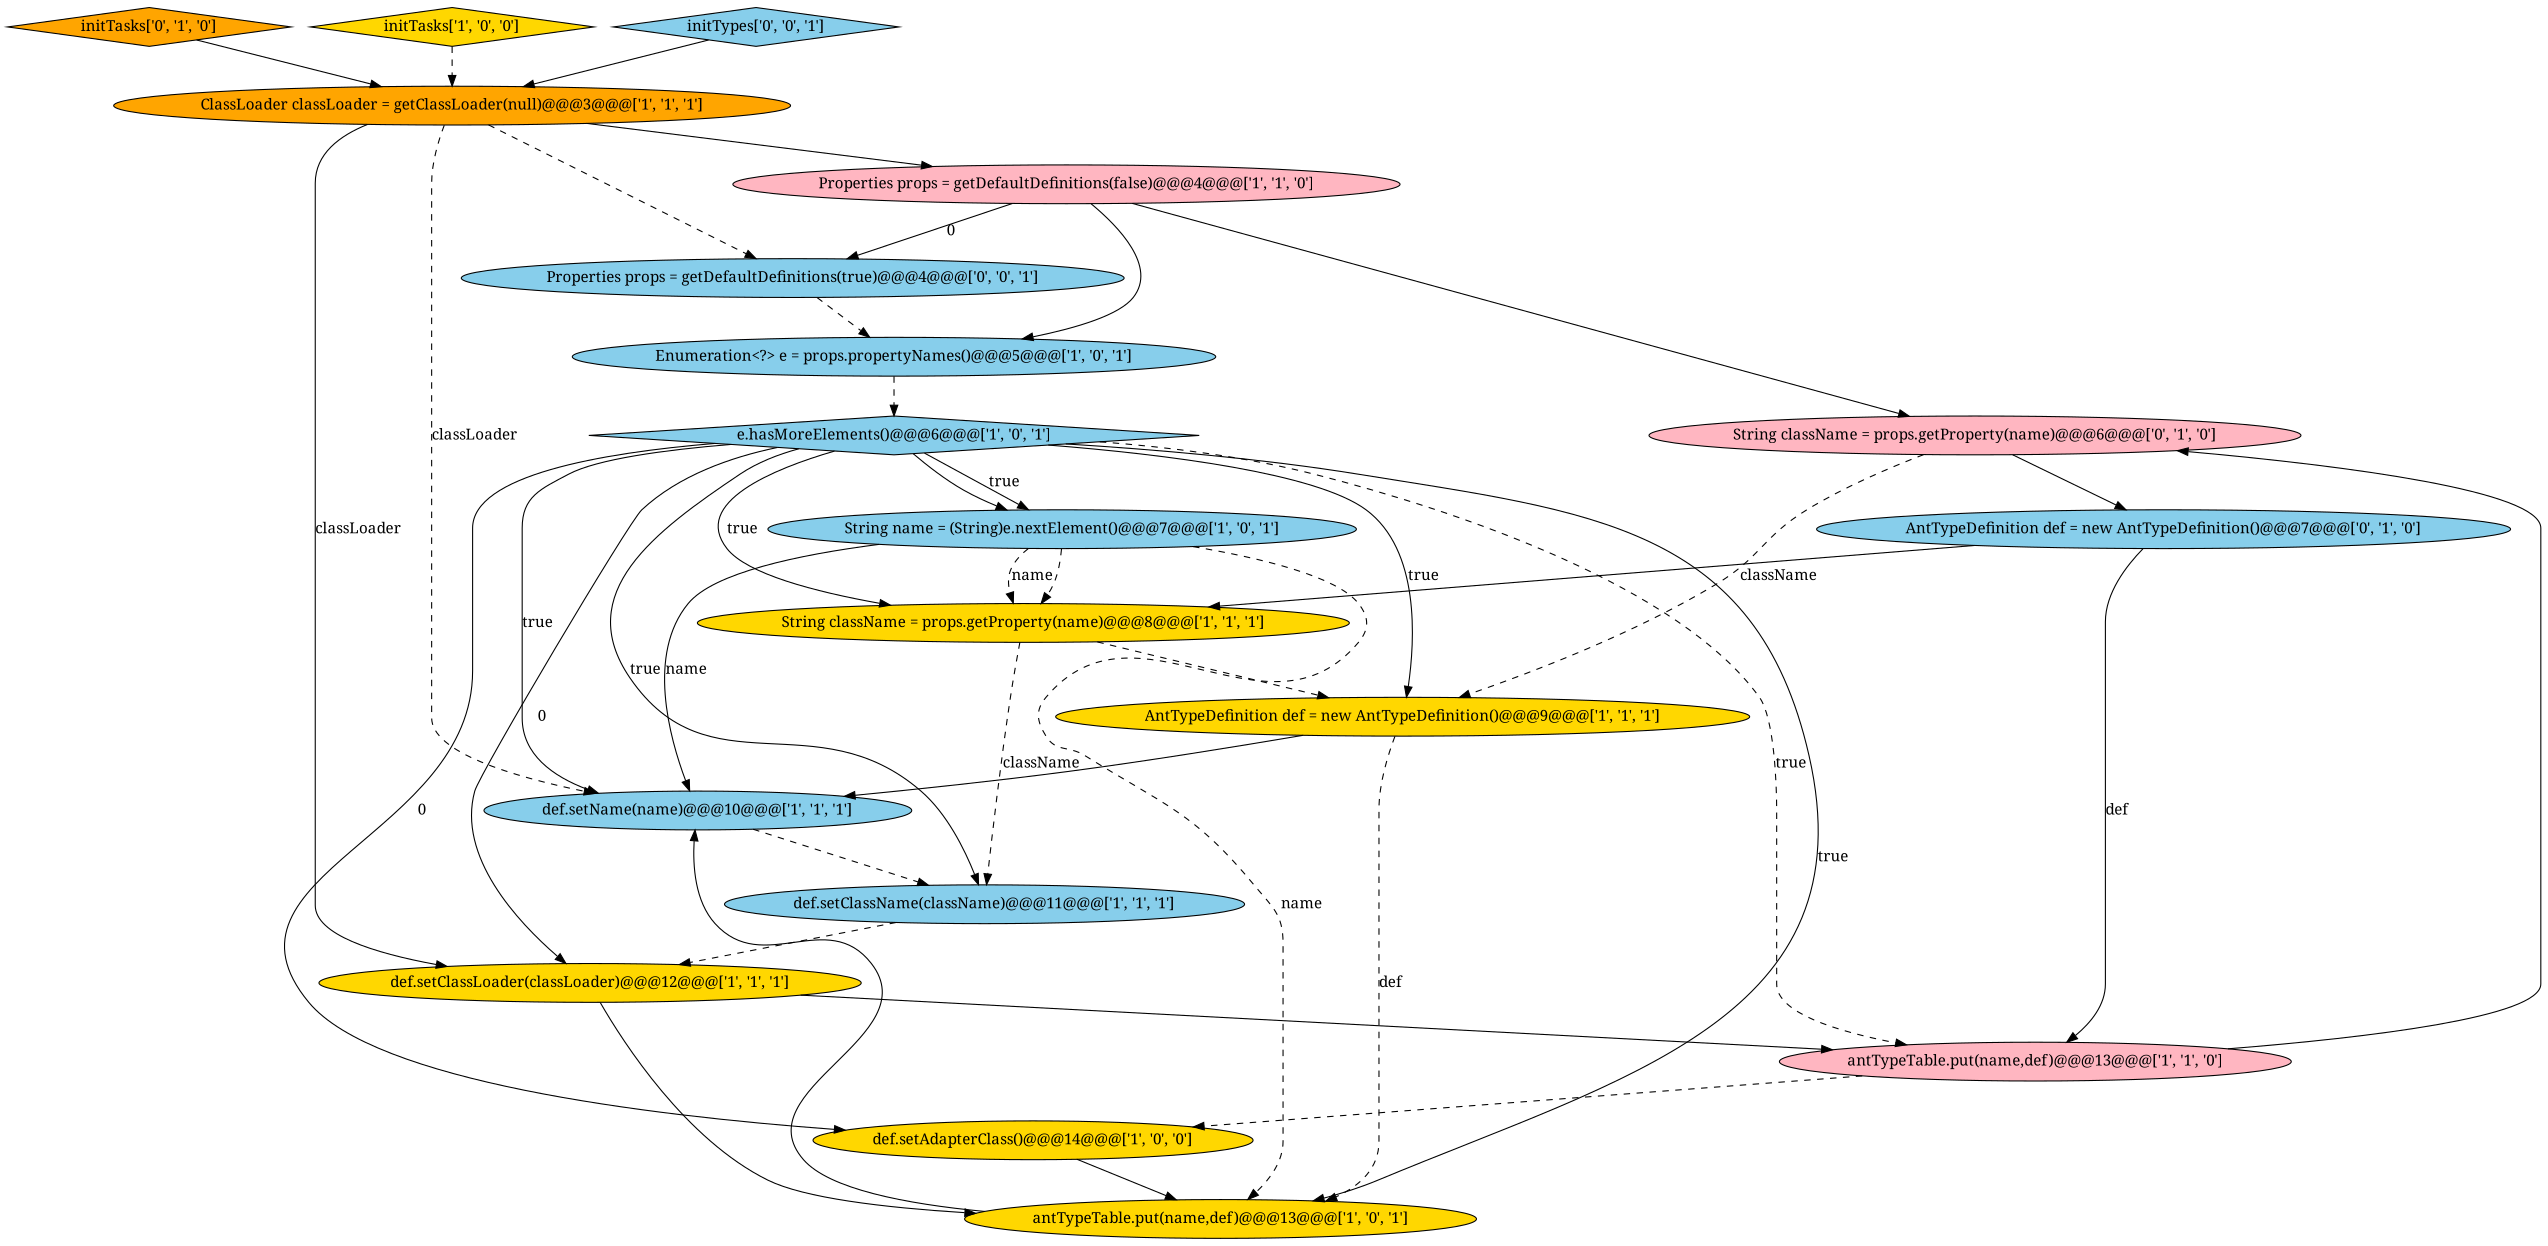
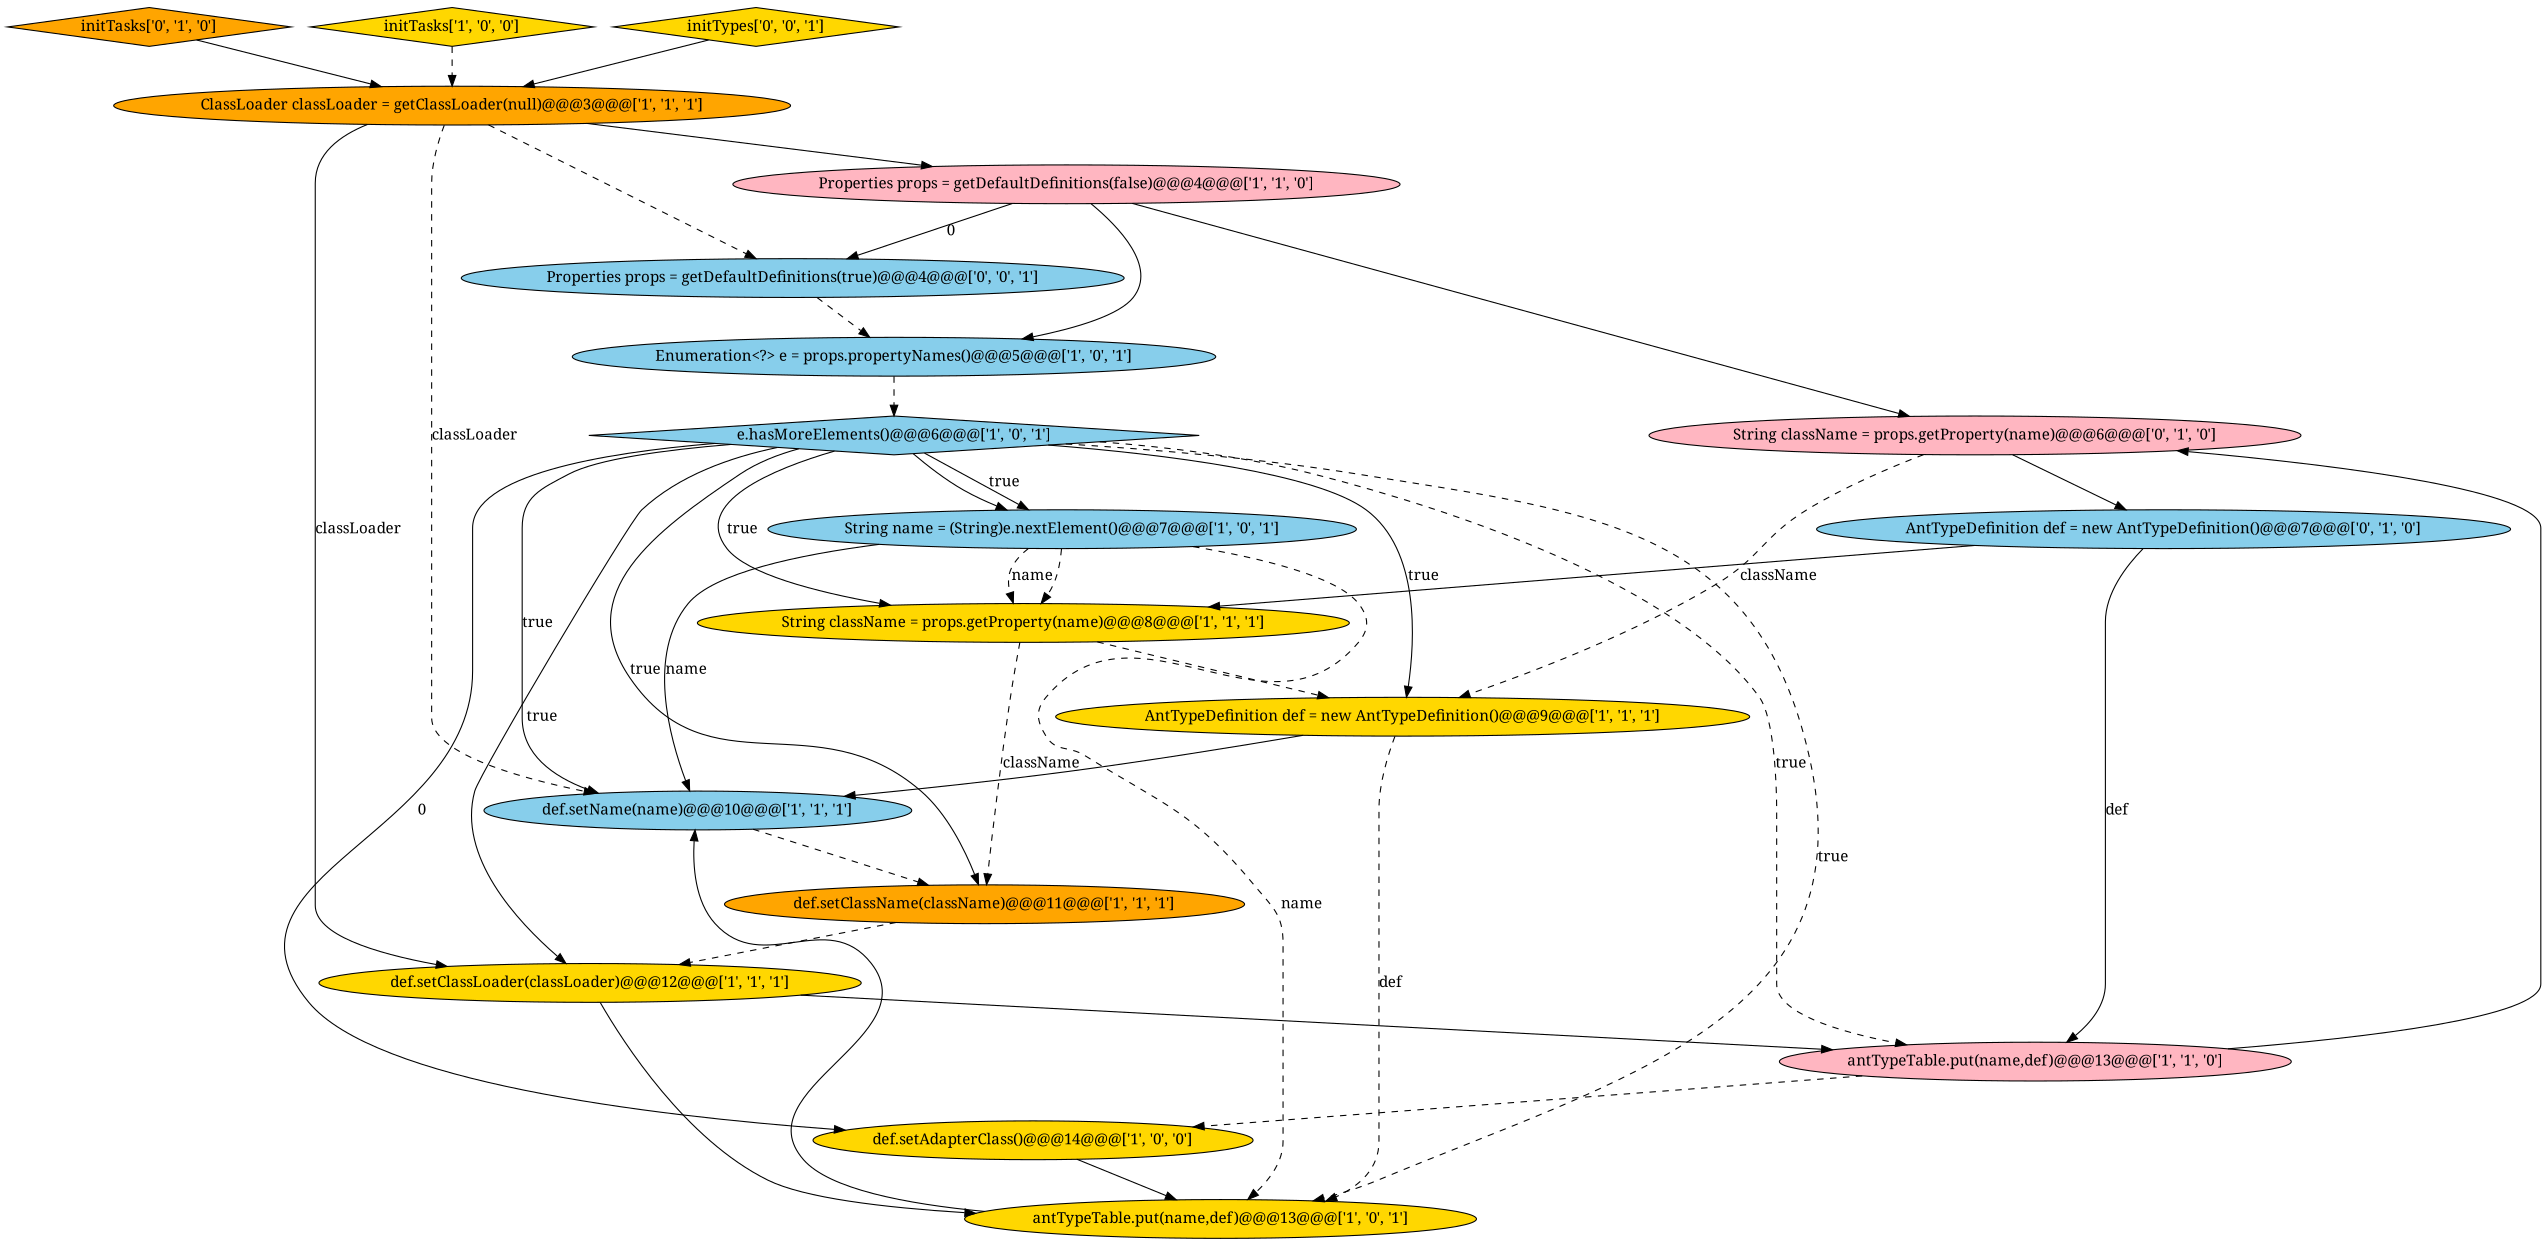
node "initTypes['0', '0', '1']": fillcolor skyblue -> gold
edge "e.hasMoreElements()@@@6@@@['1', '0', '1']" -> "antTypeTable.put(name,def)@@@13@@@['1', '0', '1']": style solid -> dashed
edge "e.hasMoreElements()@@@6@@@['1', '0', '1']" -> "def.setClassLoader(classLoader)@@@12@@@['1', '1', '1']": label "0" -> "true"
node "def.setClassName(className)@@@11@@@['1', '1', '1']": fillcolor skyblue -> orange
